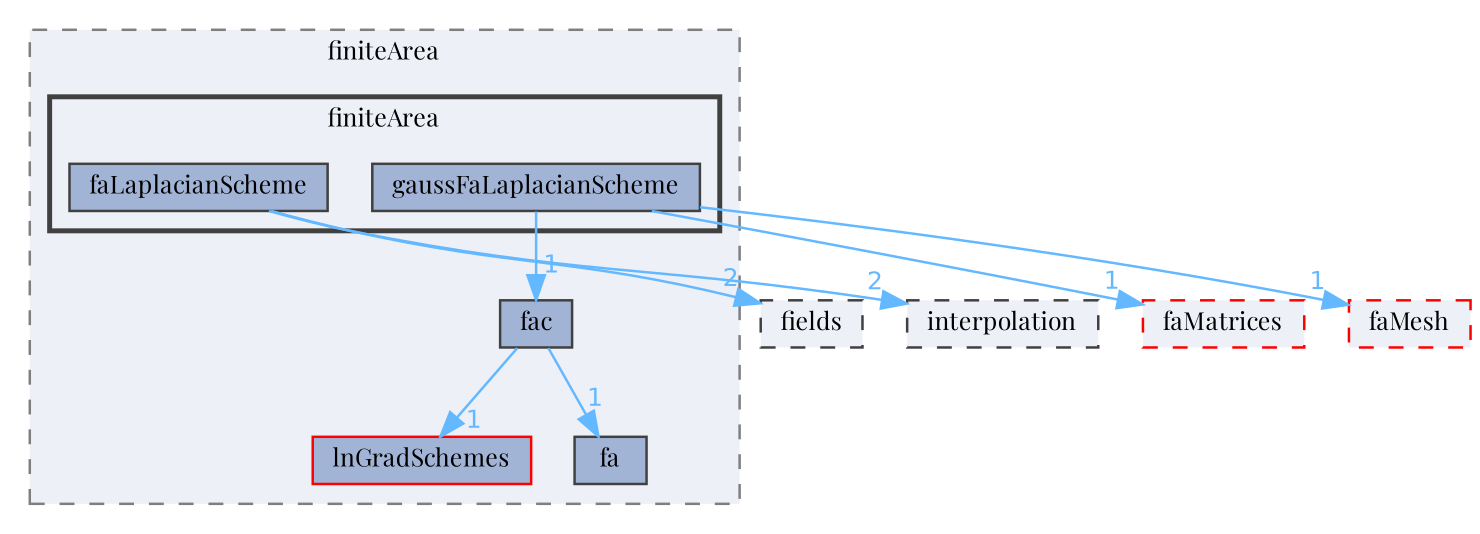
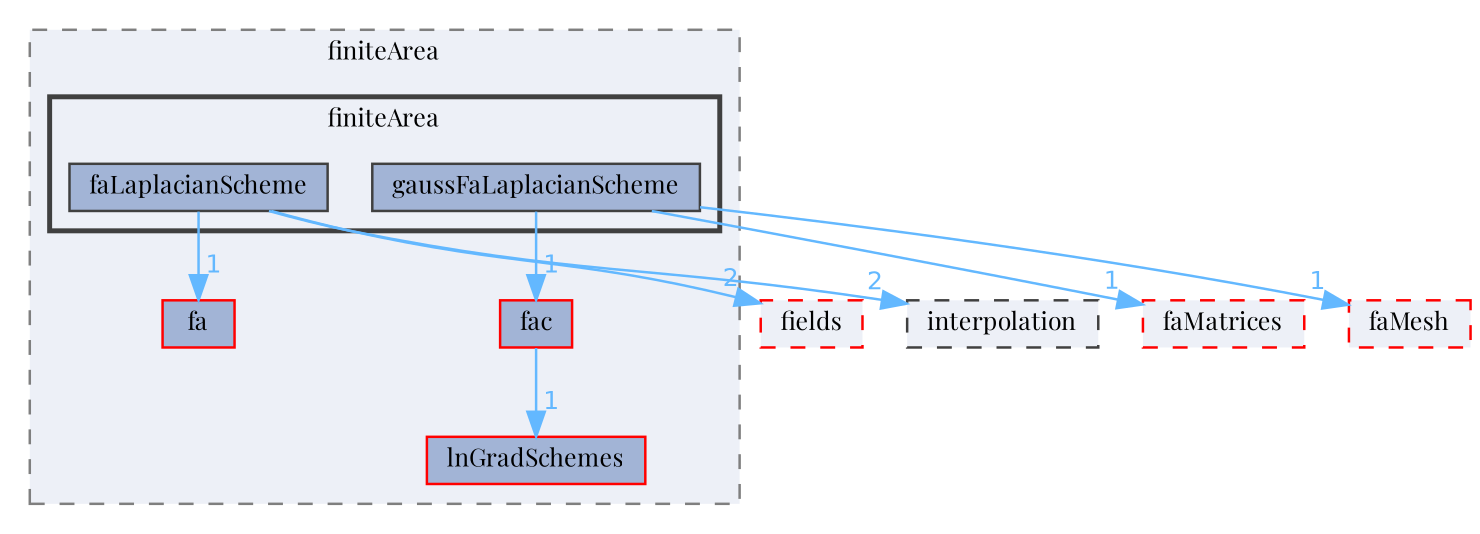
node "fac": color grey25 -> red
node "fields": color grey25 -> red
edge "fac" -> "fa": now "faLaplacianScheme" -> "fa"
node "fa": color grey25 -> red
